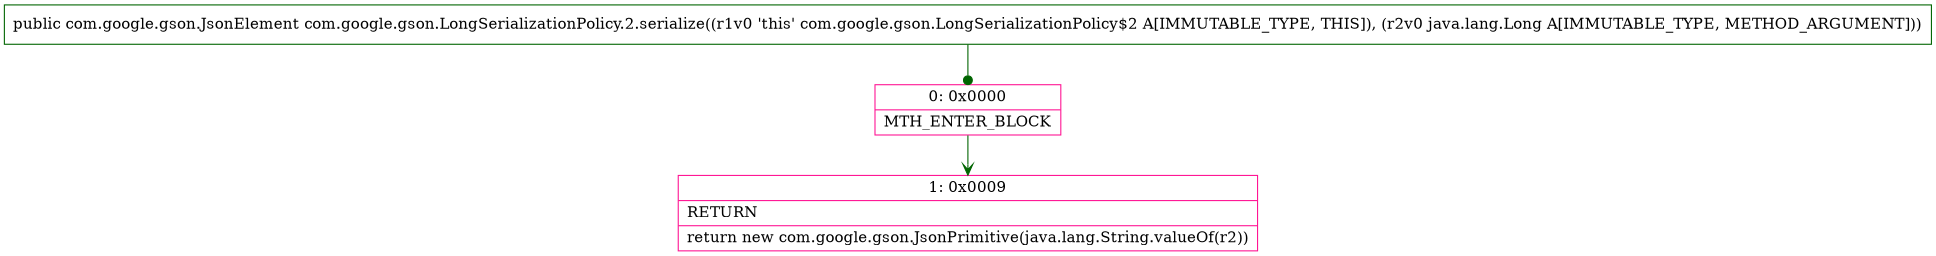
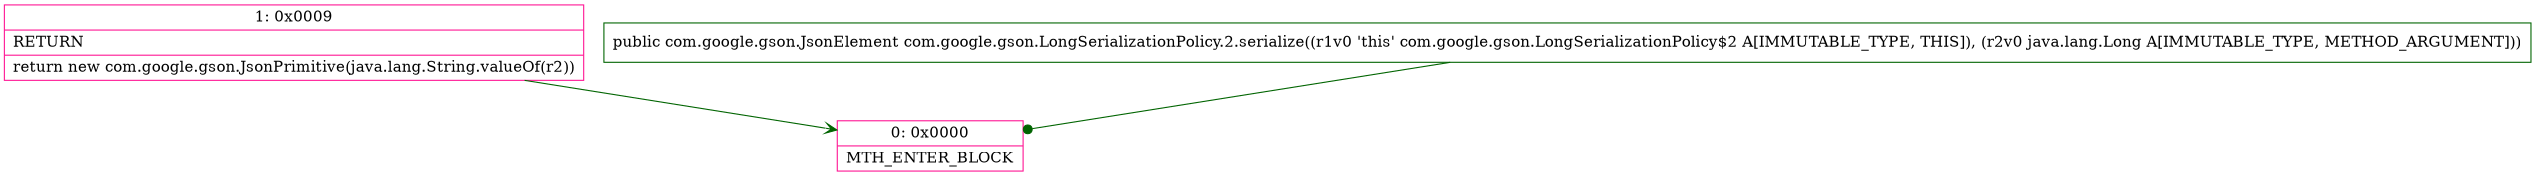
edge "0: 0x0000" -> "1: 0x0009": reversed
